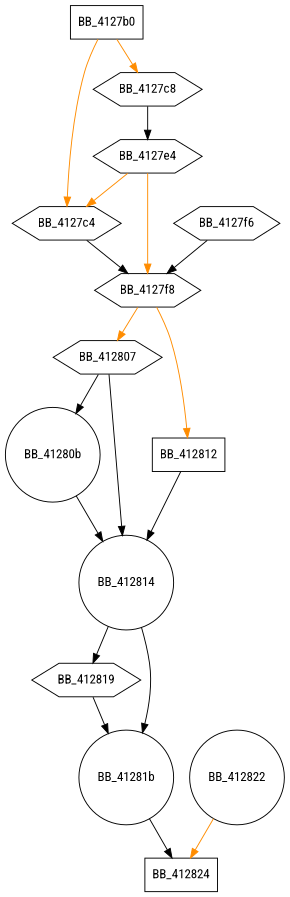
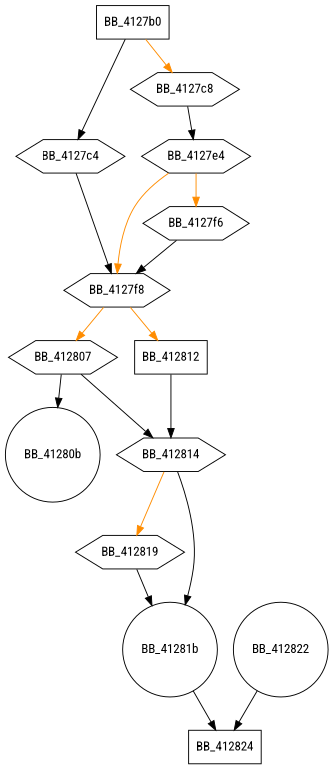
edge "BB_4127b0" -> "BB_4127c4": color darkorange -> black
edge "BB_4127e4" -> "BB_4127c4": now "BB_4127e4" -> "BB_4127f6"
edge "BB_41280b" -> "BB_412814": removed
node "BB_412814": shape circle -> hexagon
edge "BB_412814" -> "BB_412819": color black -> darkorange
edge "BB_412822" -> "BB_412824": color darkorange -> black
